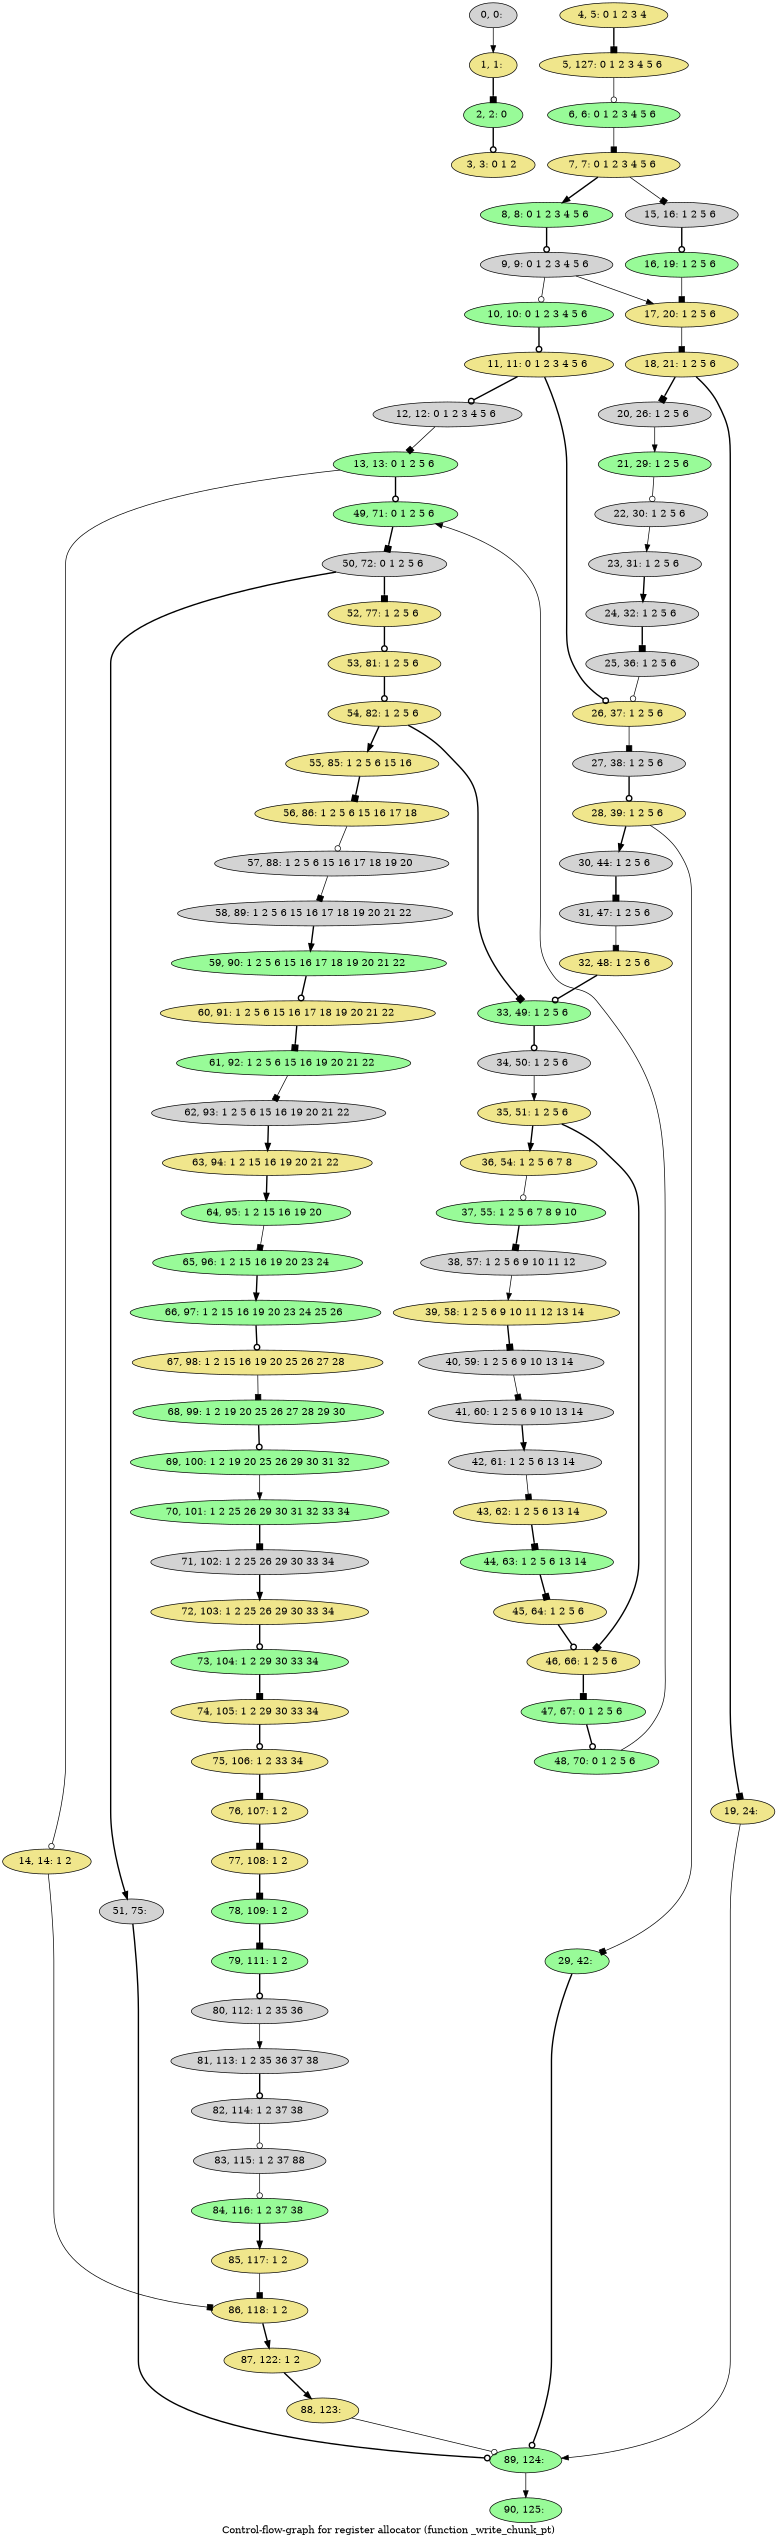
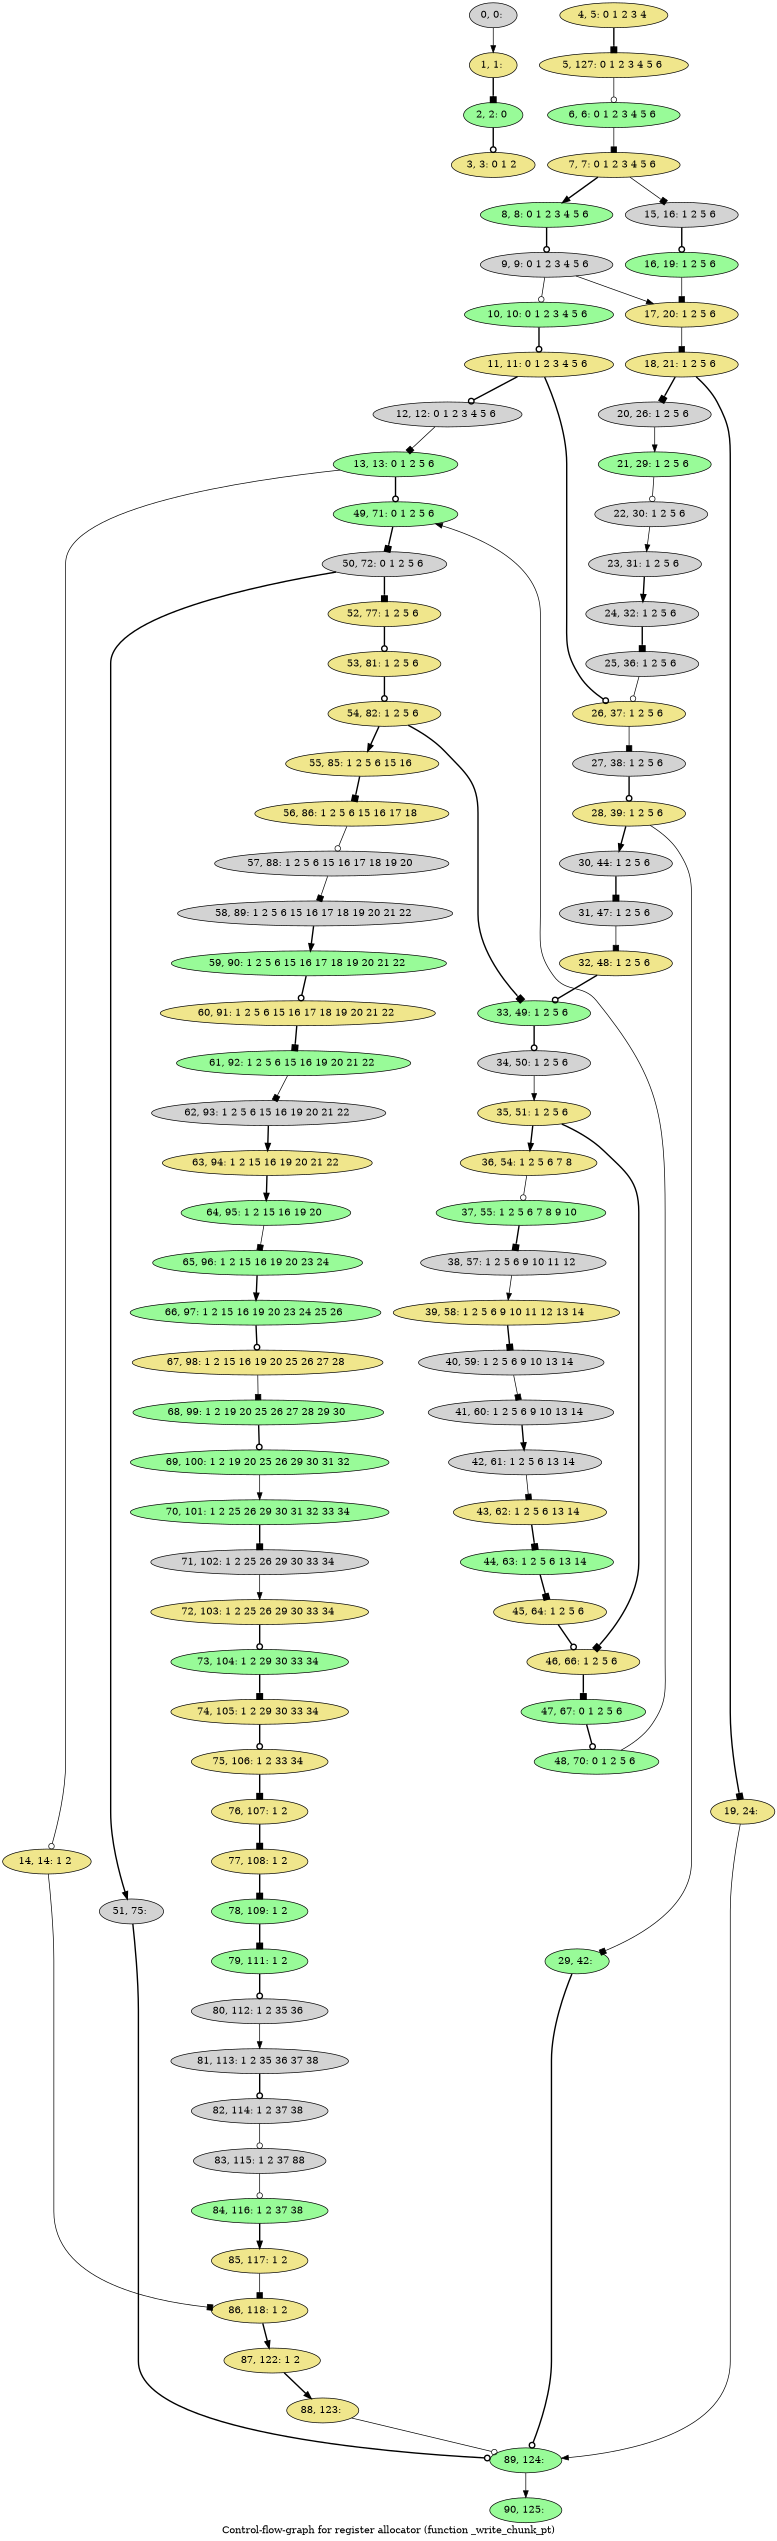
edge "71, 102: 1 2 25 26 29 30 33 34" -> "72, 103: 1 2 25 26 29 30 33 34": style bold -> solid
